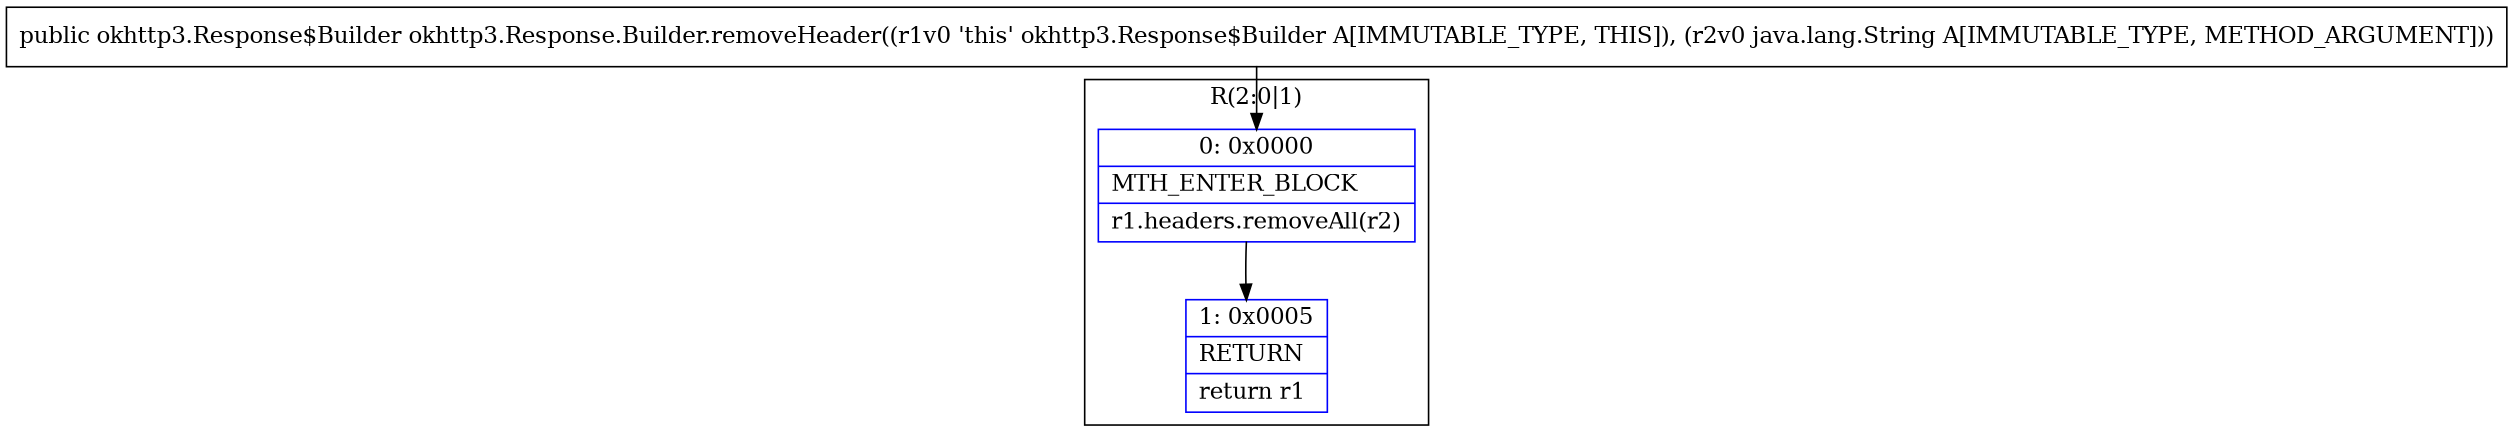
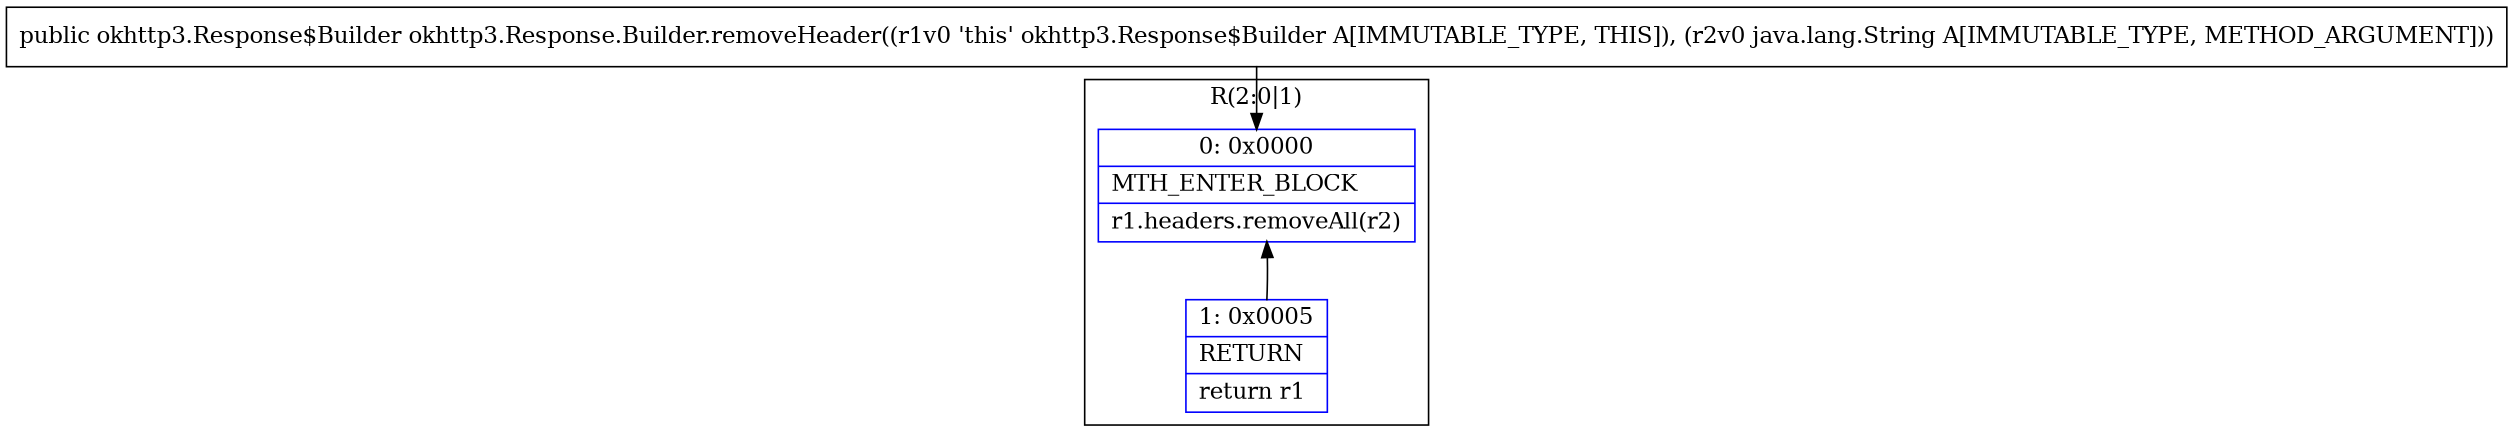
edge "0: 0x0000" -> "1: 0x0005": reversed
